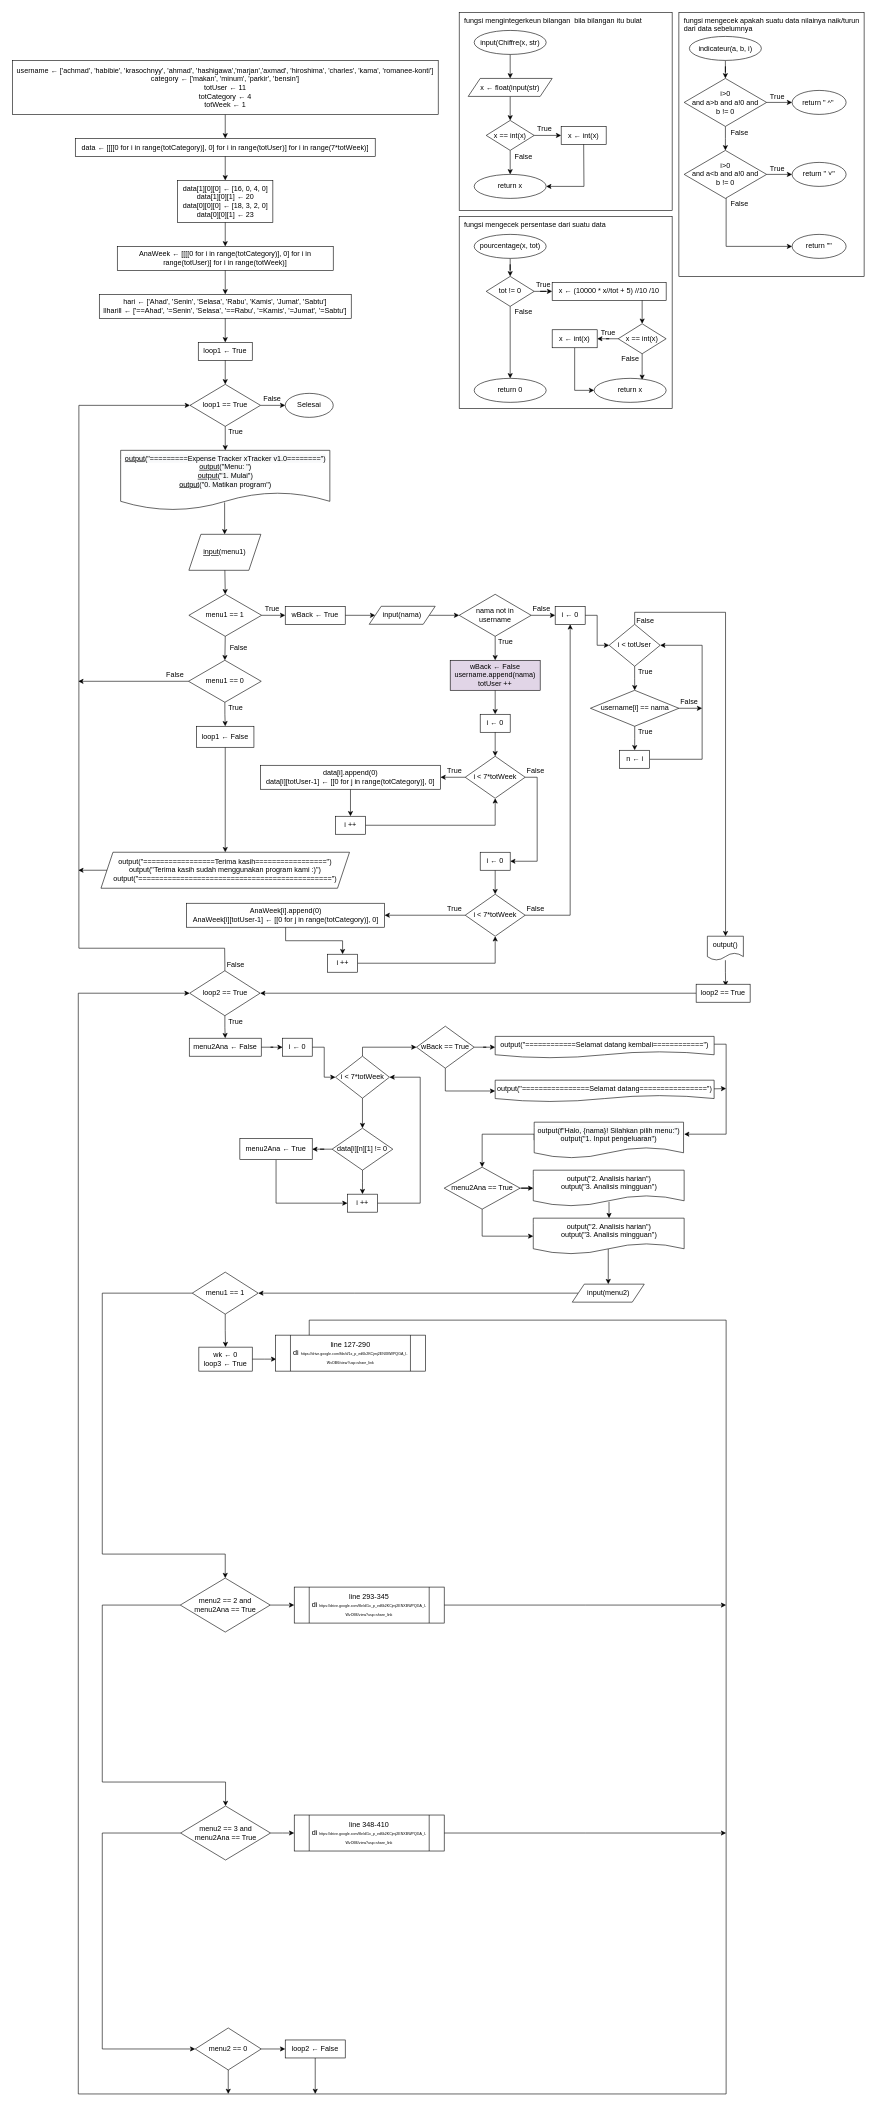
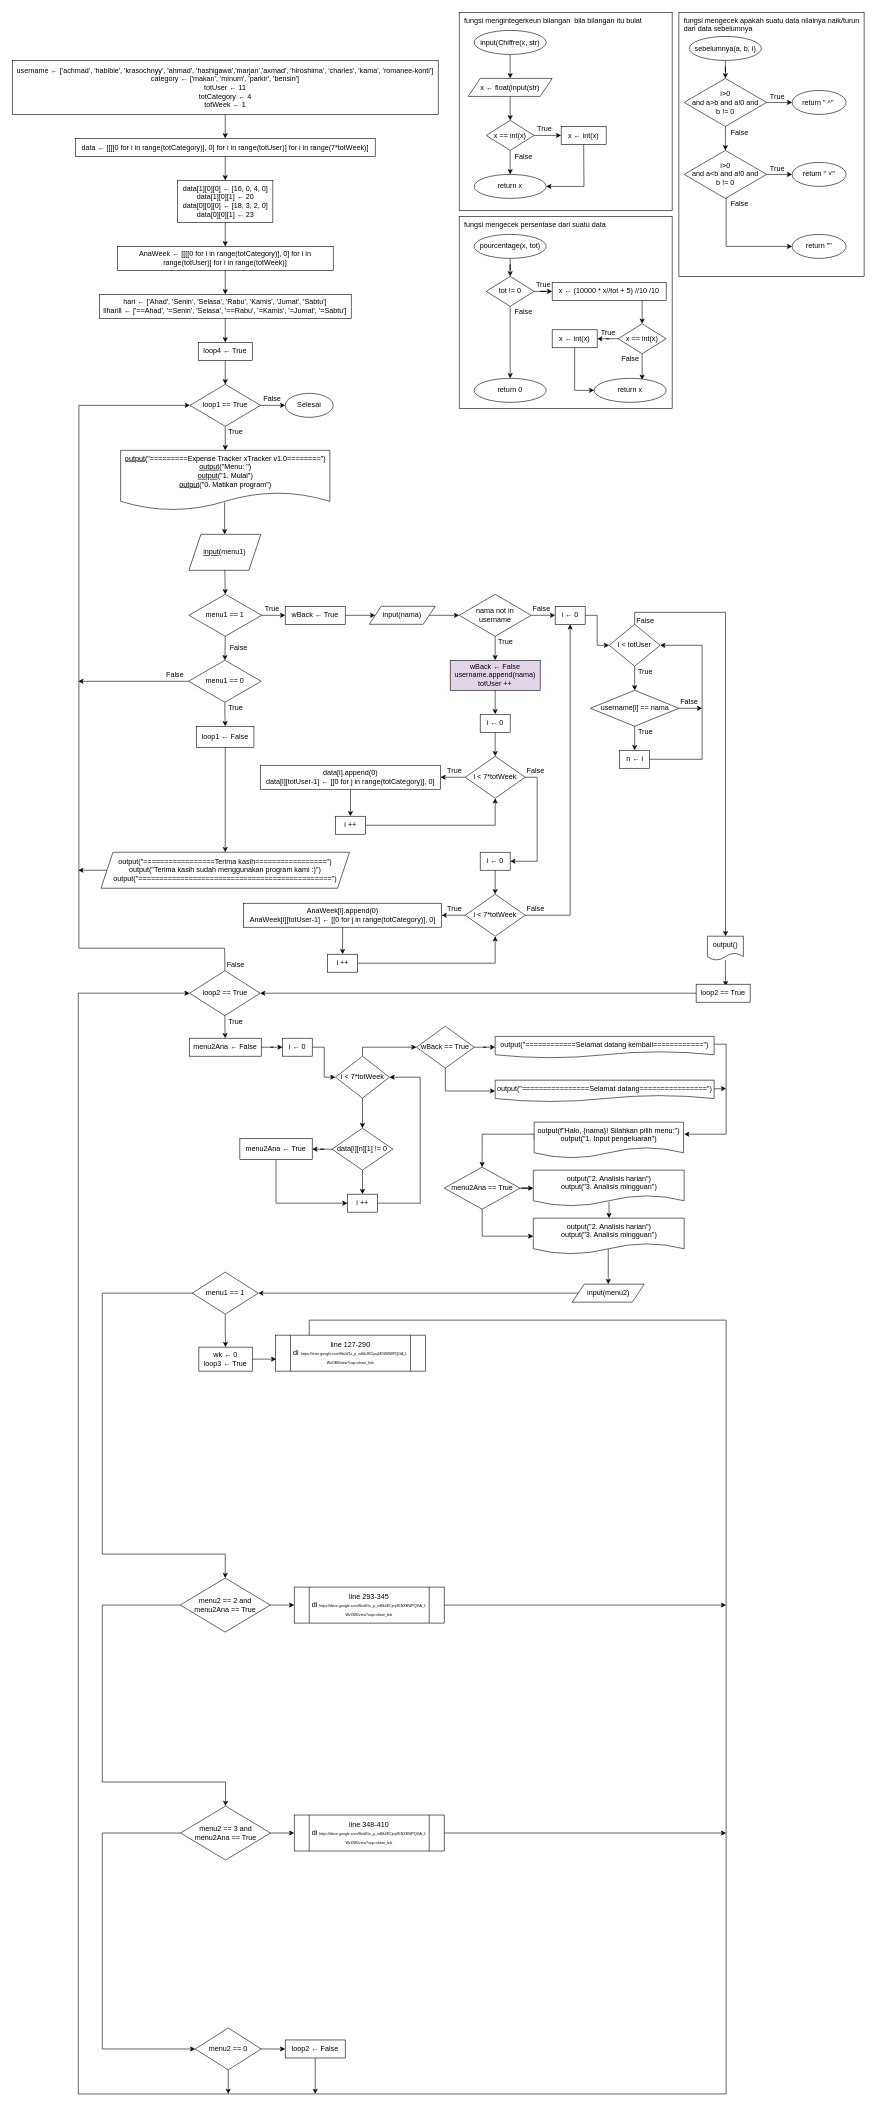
node "indicateur(a, b, i)": label "indicateur(a, b, i)" -> "sebelumnya(a, b, i)"
node "loop1 ← True": label "loop1 ← True" -> "loop4 ← True"
node "AnaWeek[i].append(0) AnaWeek[i][totUser-1] ← [[0 for j in range(totCategory)], 0]": moved (286, 915) -> (343, 915)
